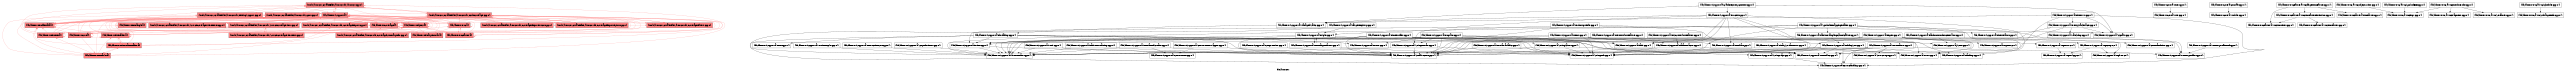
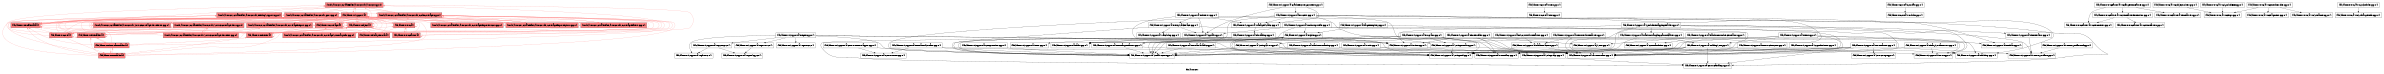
node "{lib/libLLVMDemangle.a}": removed
node "{lib/libLLVMSupport.a(VersionTuple.cpp.o)}": removed
node "{lib/libLLVMSupport.a(Errno.cpp.o)}": removed
